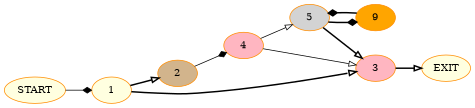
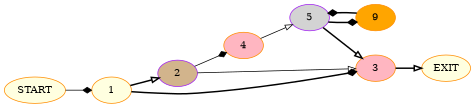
node "5": color darkorange -> purple
edge "4" -> "3": now "2" -> "3"
node "2": color darkorange -> purple
edge "1" -> "3": arrowhead onormal -> diamond
